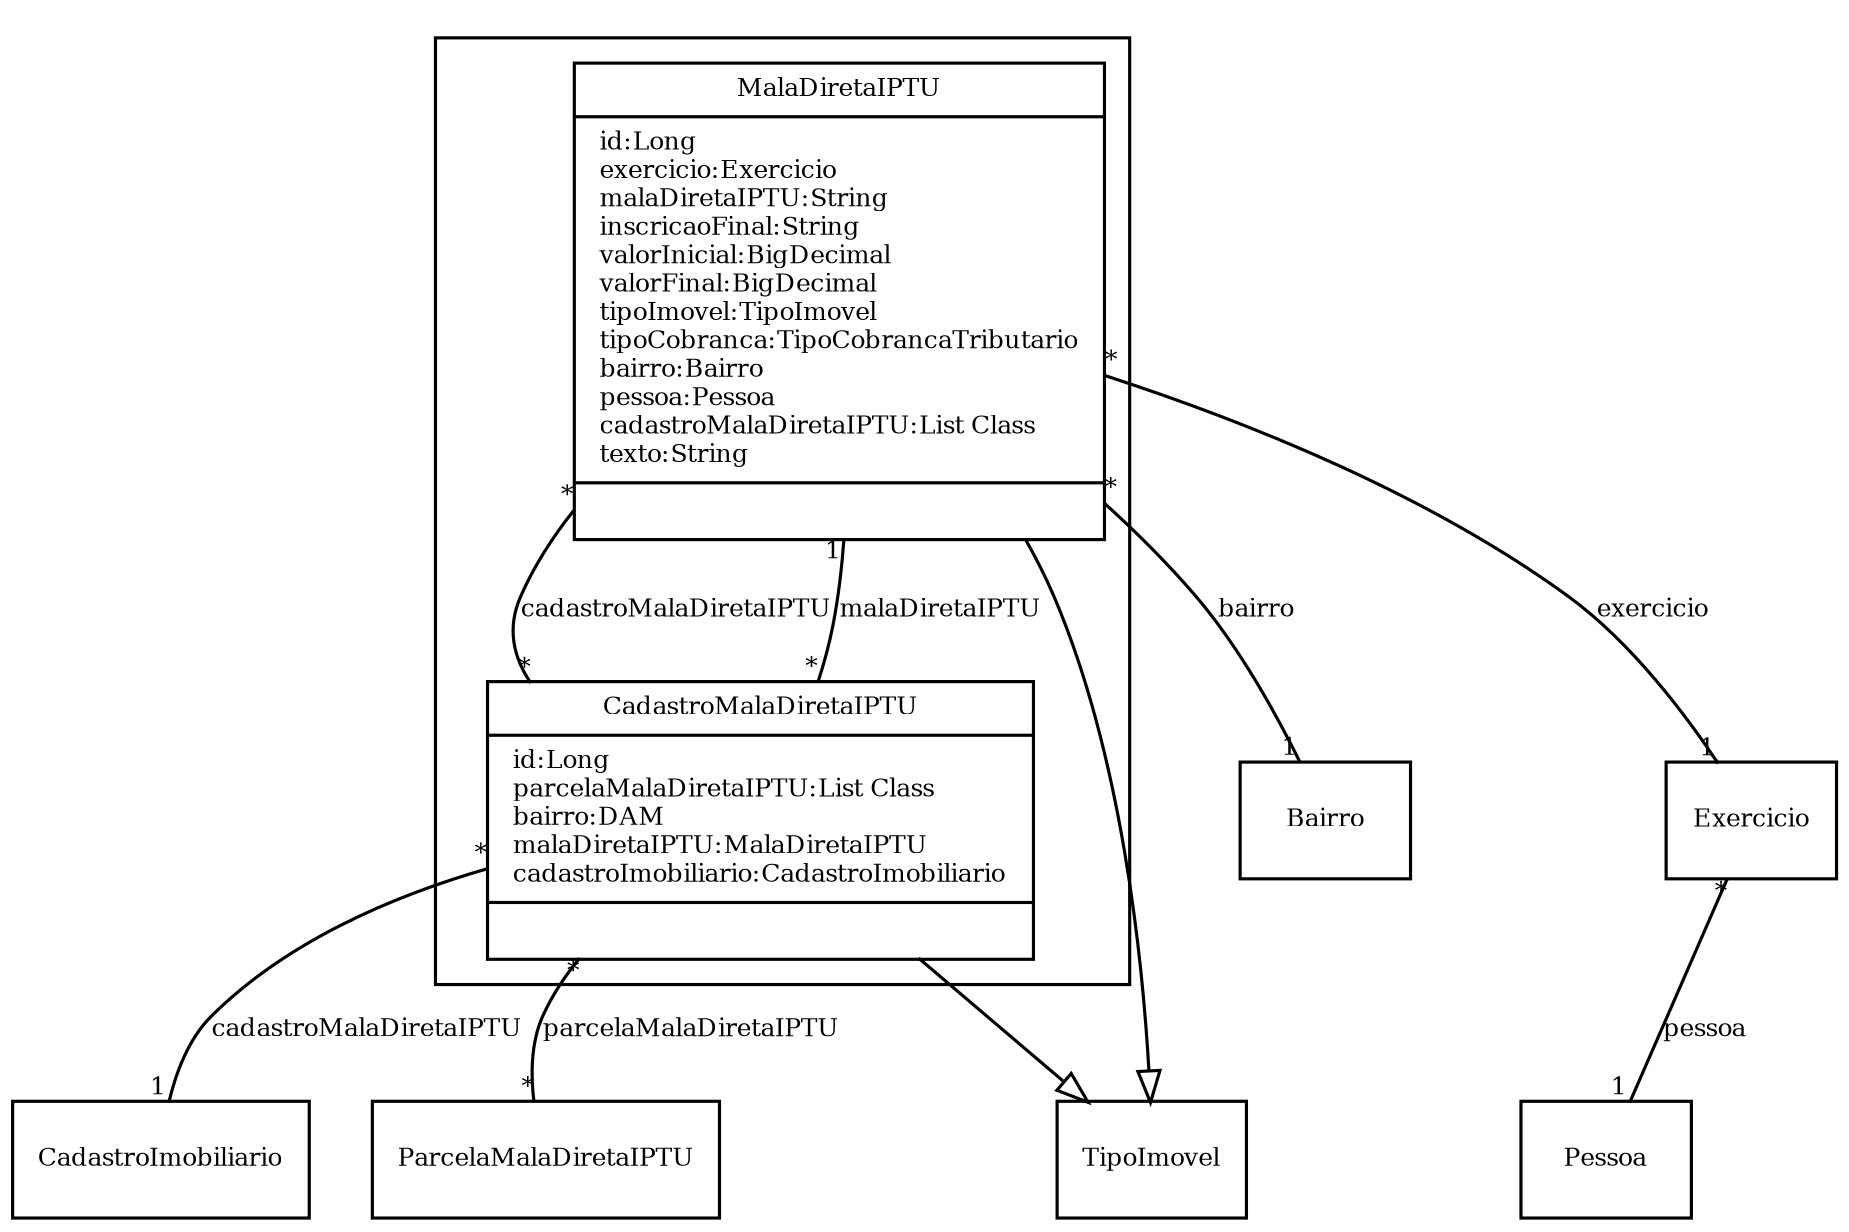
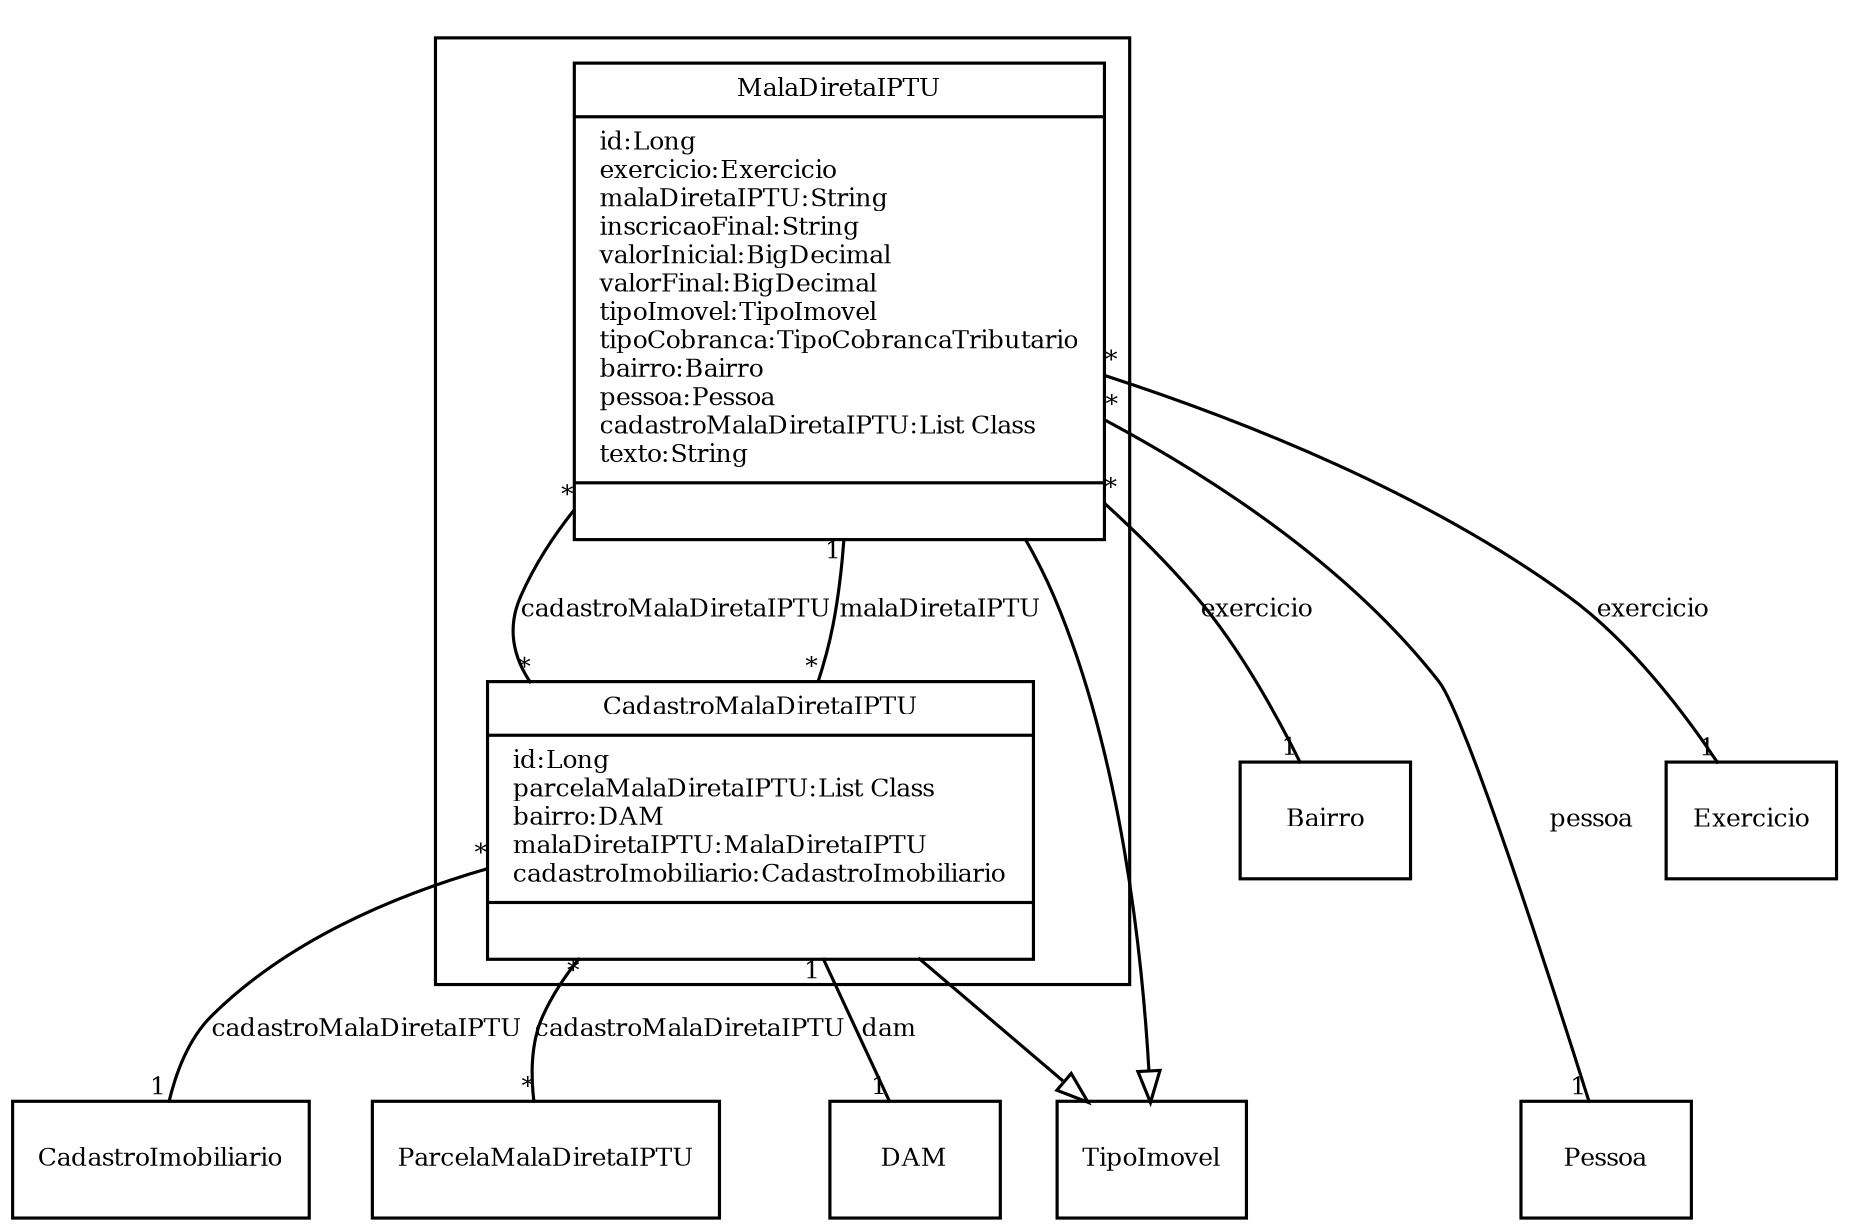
edge "MalaDiretaIPTU" -- "Bairro": label "bairro" -> "exercicio"
edge "Exercicio" -- "Pessoa": now "MalaDiretaIPTU" -- "Pessoa"
edge "CadastroMalaDiretaIPTU" -- "ParcelaMalaDiretaIPTU": label "parcelaMalaDiretaIPTU" -> "cadastroMalaDiretaIPTU"
node "DAM": added
